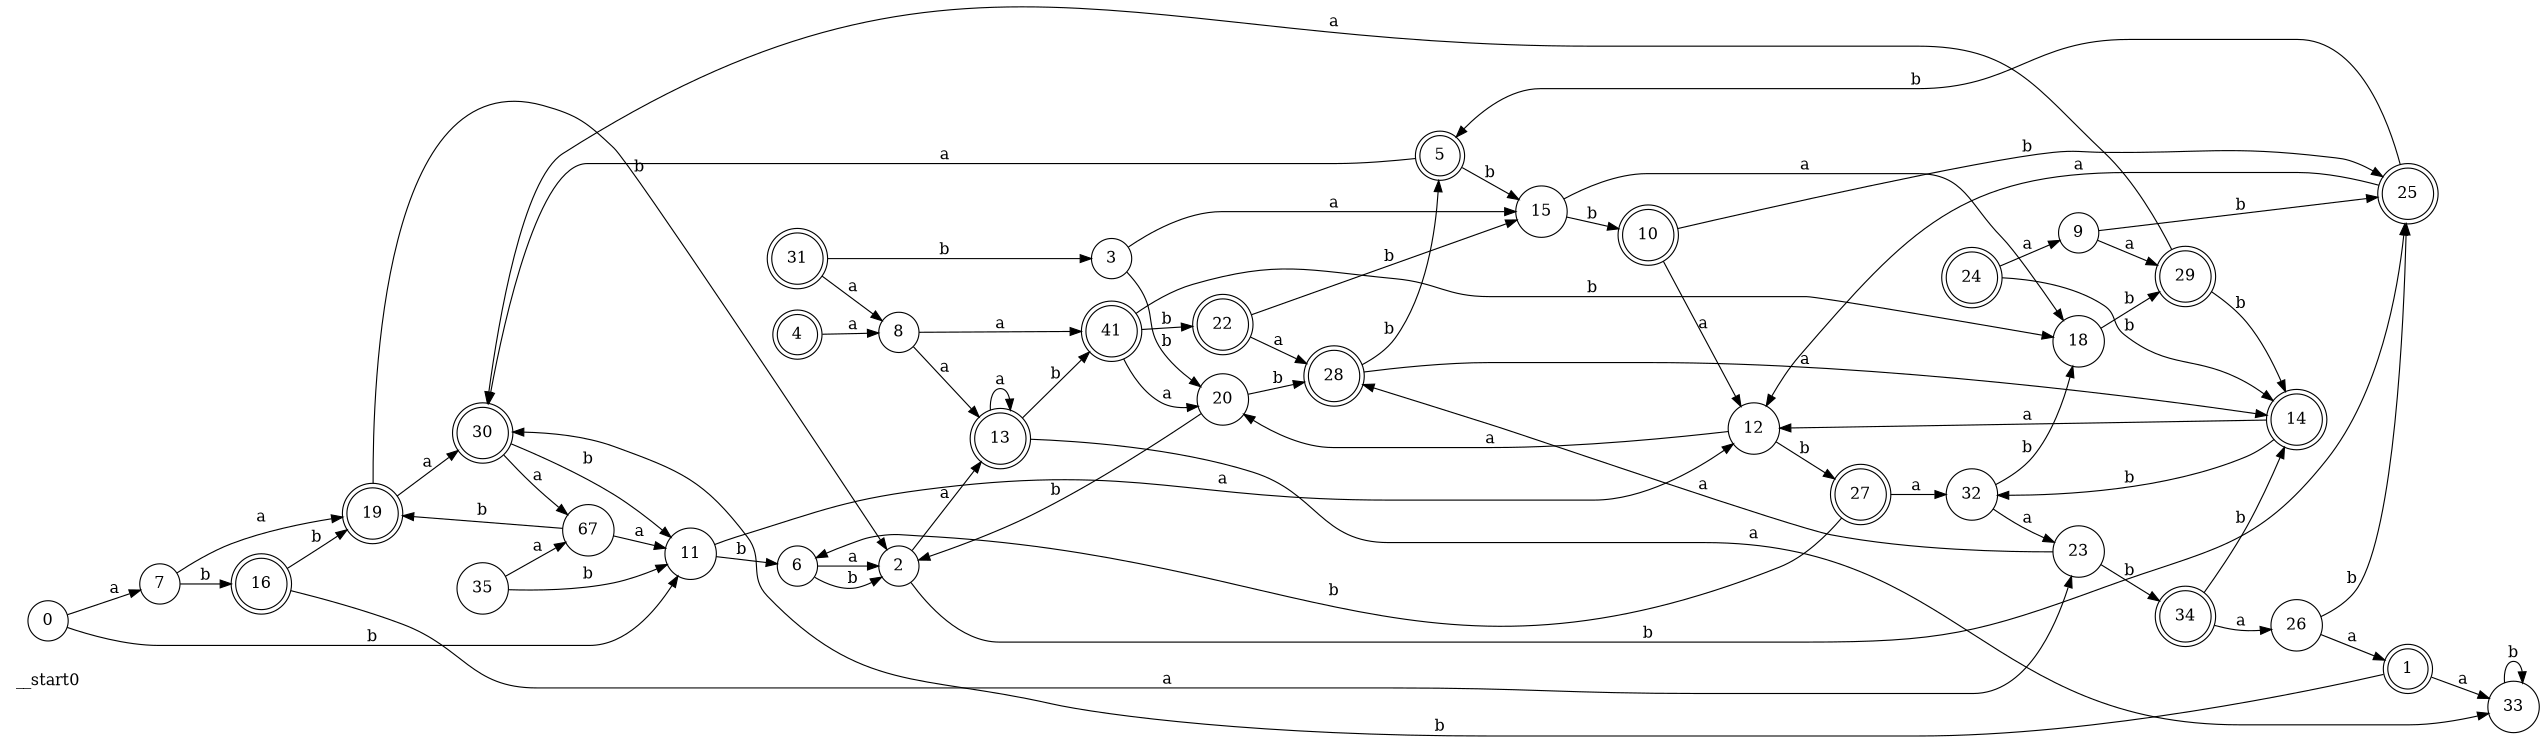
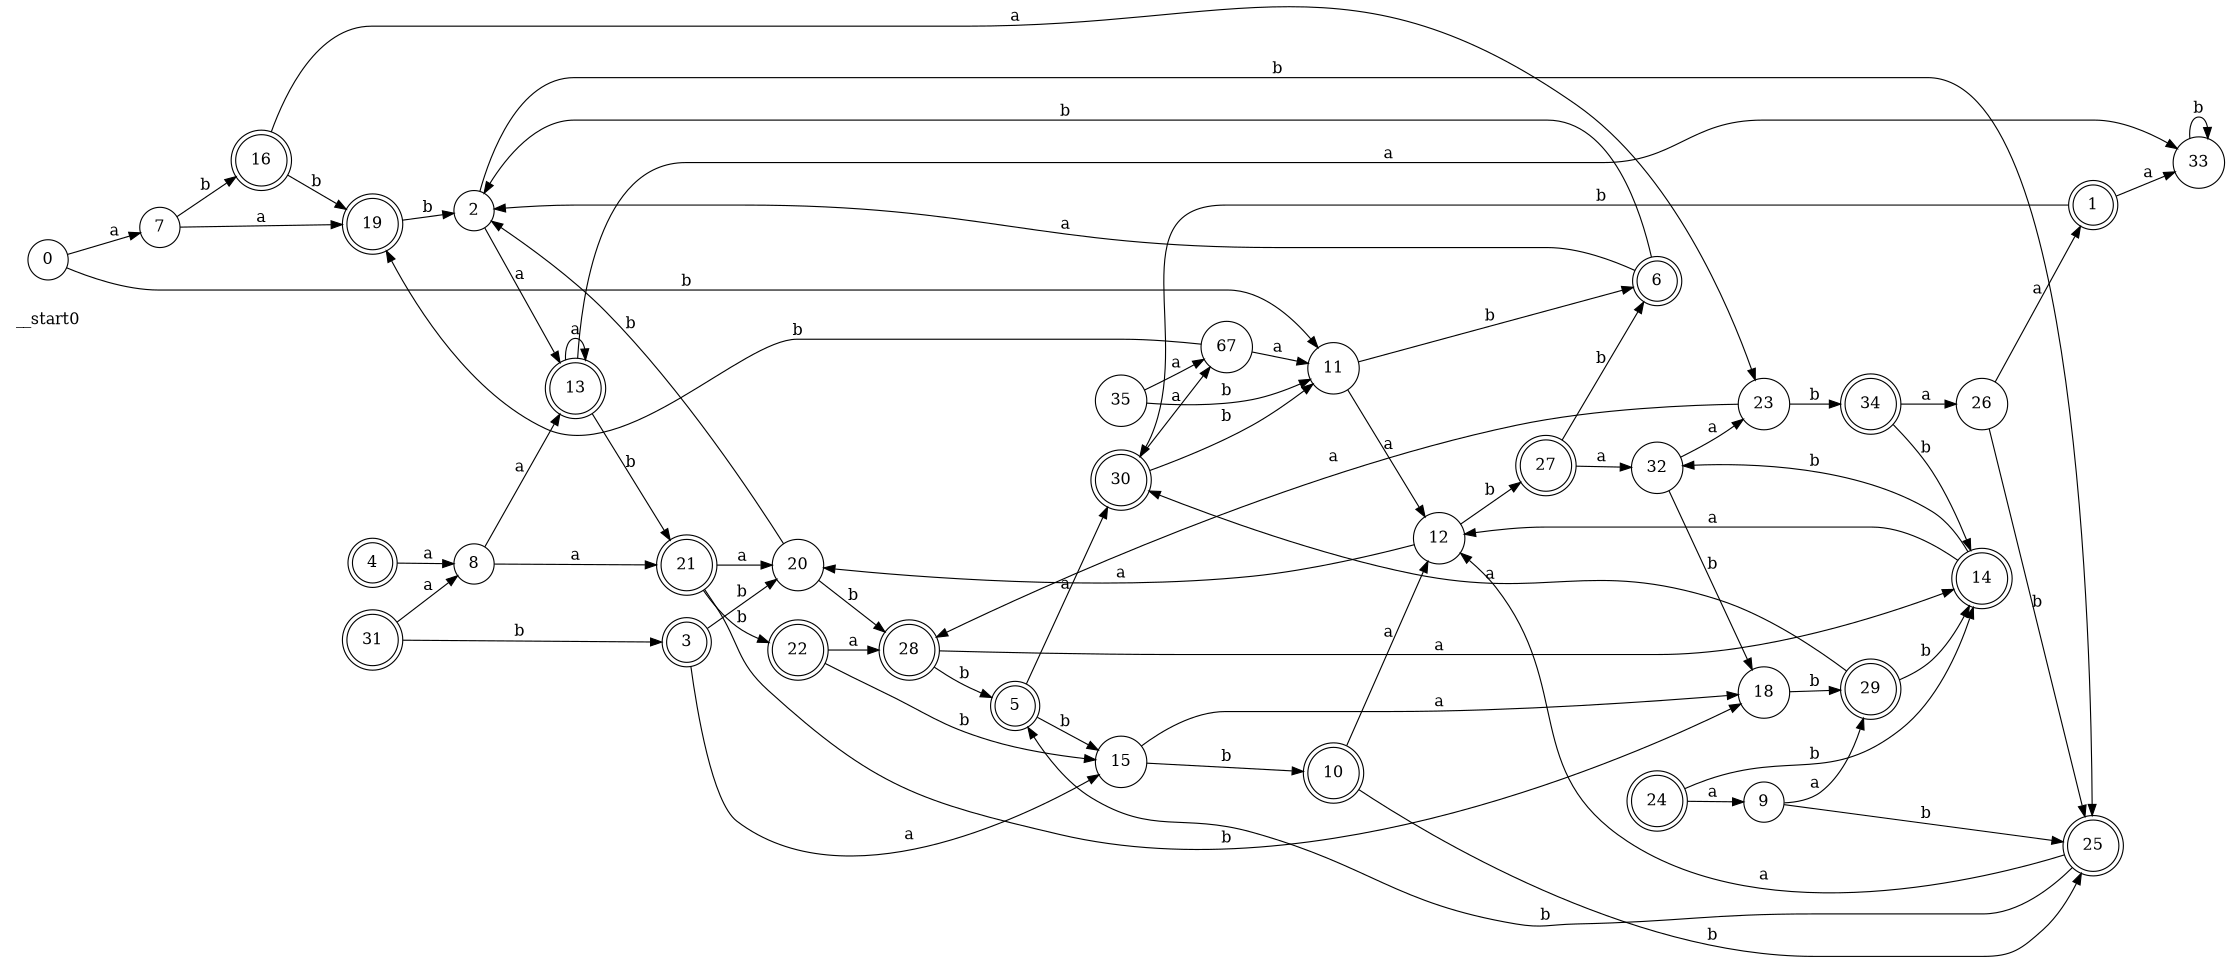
node "3": shape circle -> doublecircle
node "41": label "41" -> "21"
edge "19" -> "30": removed, label "a"
node "6": shape circle -> doublecircle
